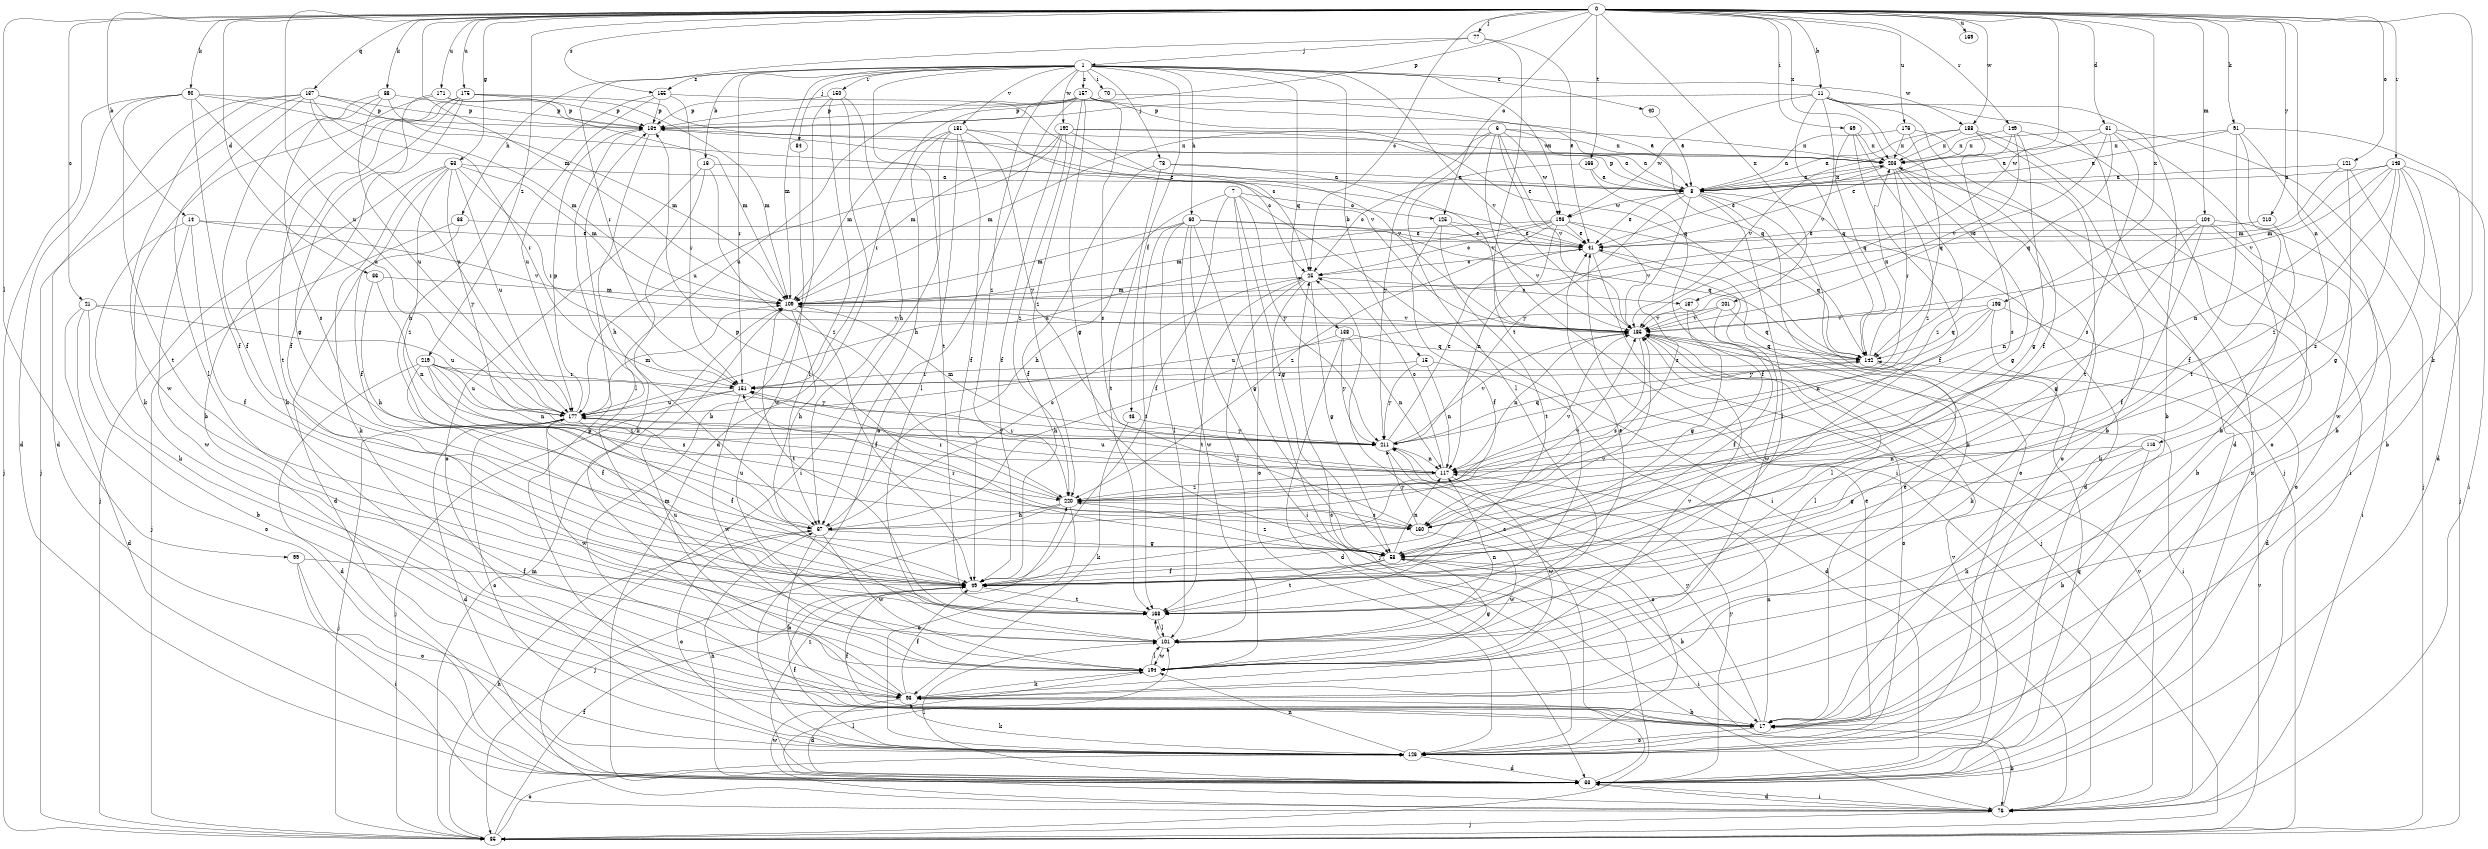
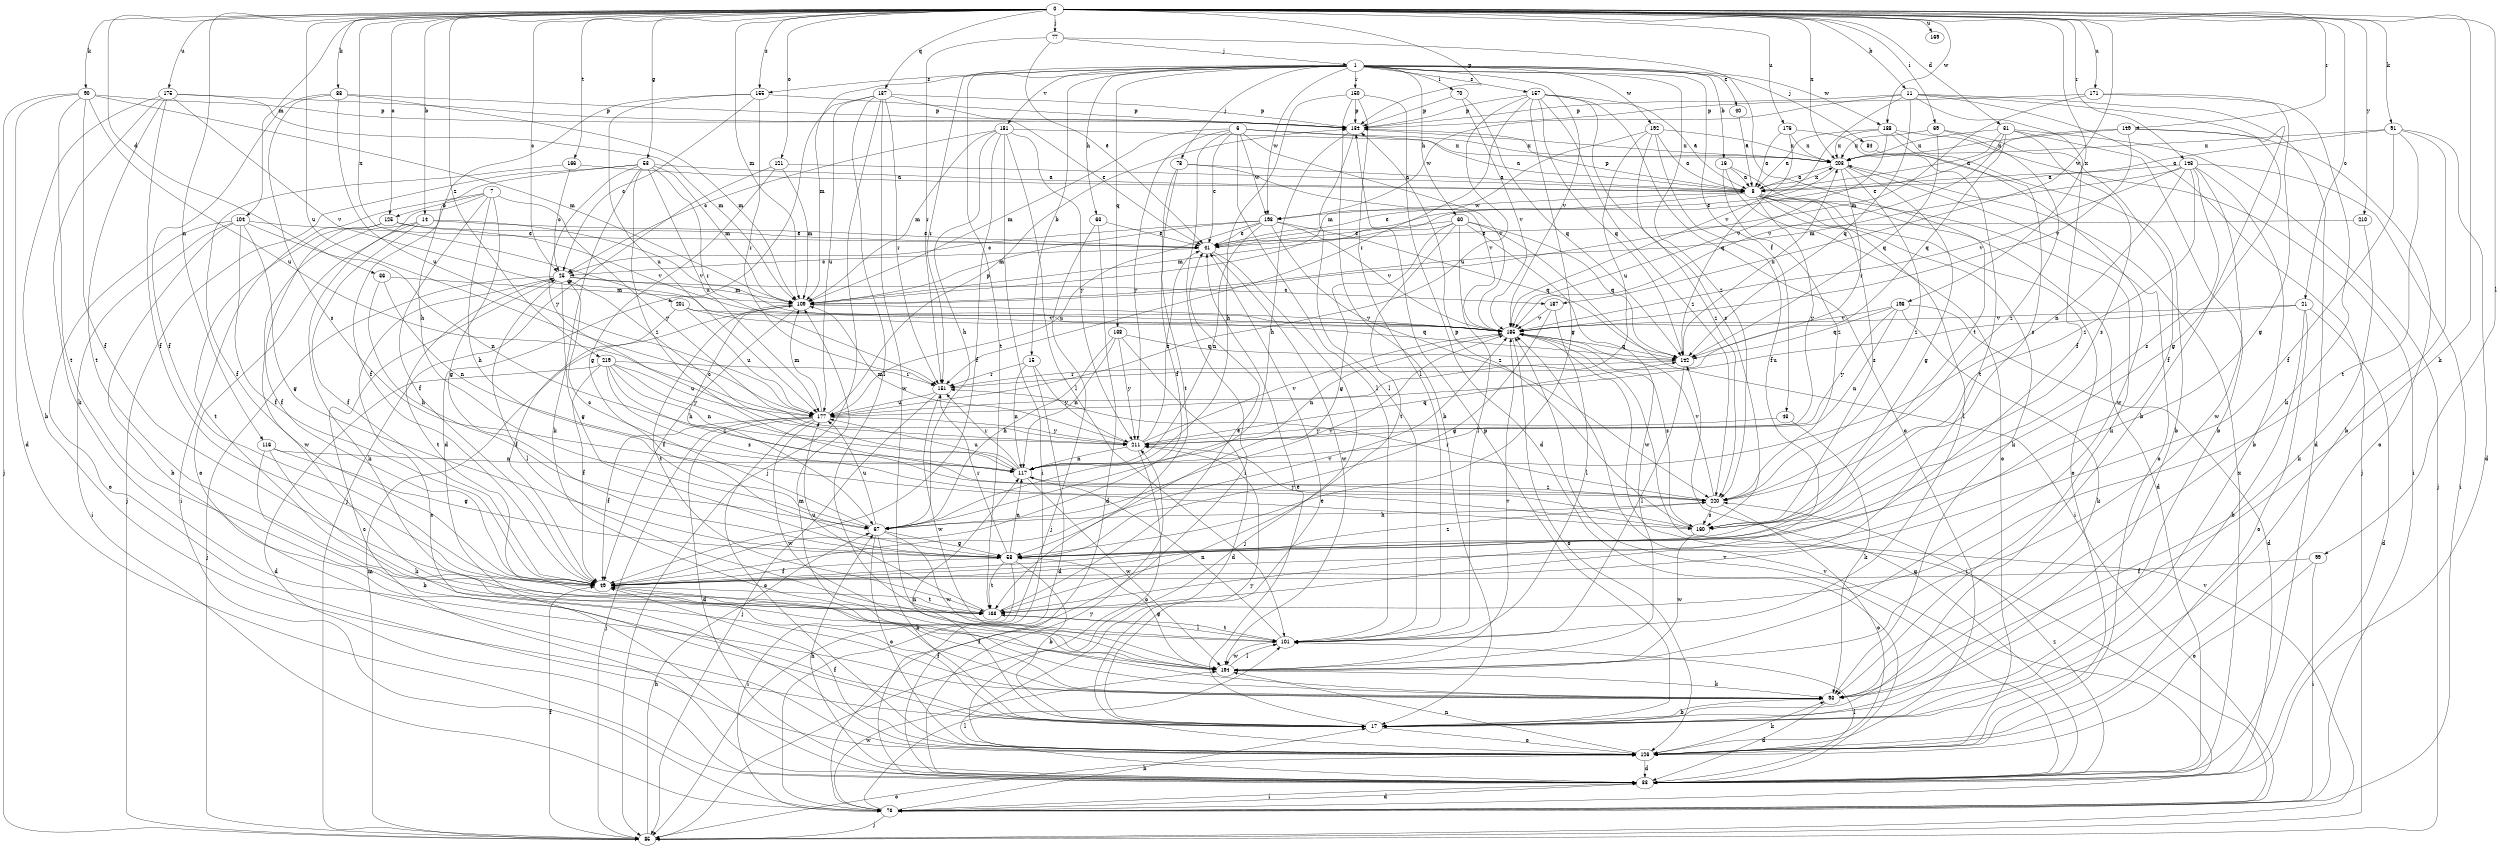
edge "192" -> "185": now "70" -> "185"
edge "220" -> "85": removed, label "j"
